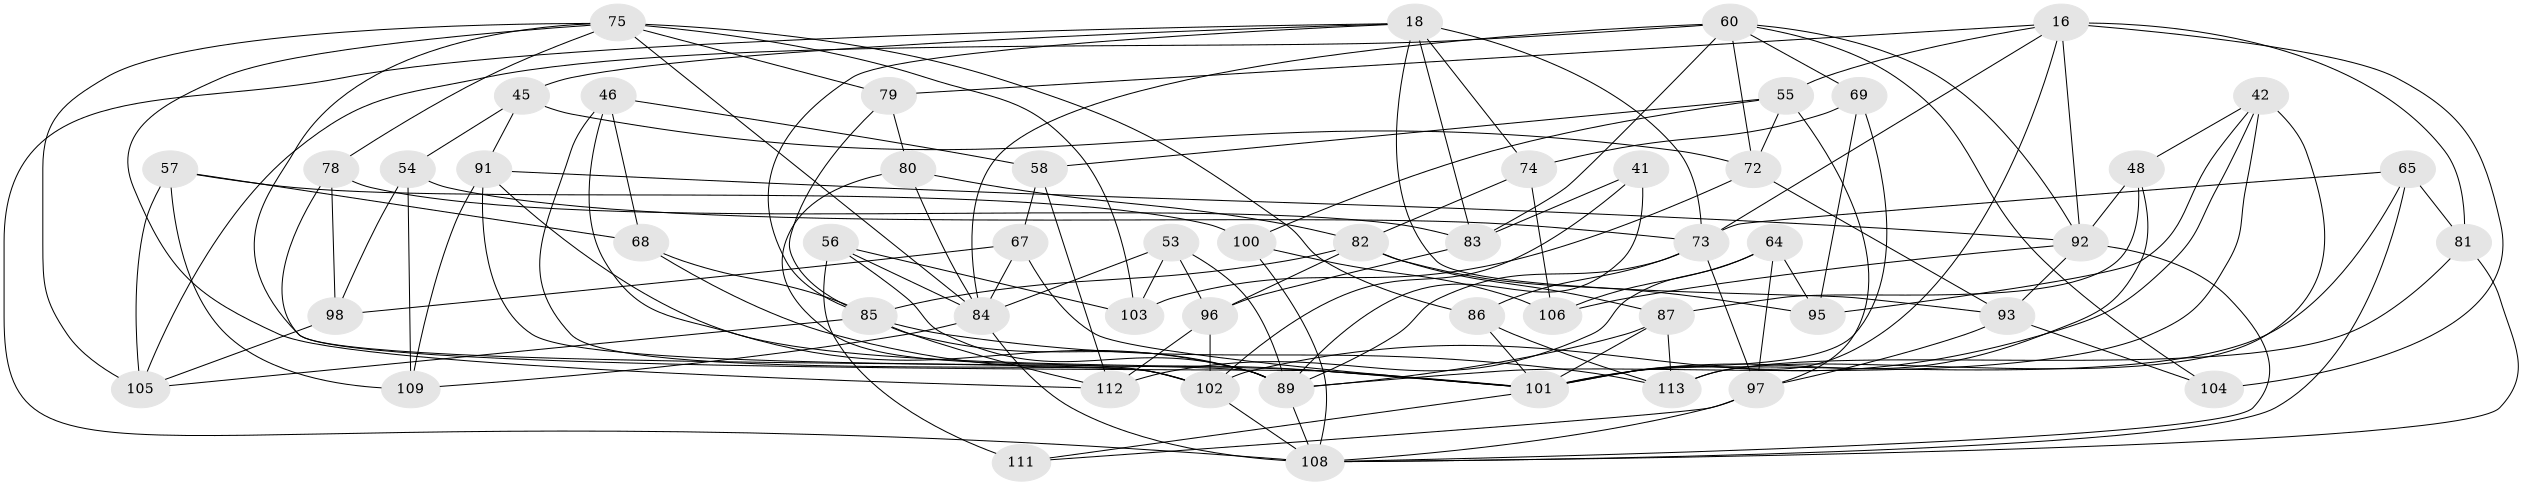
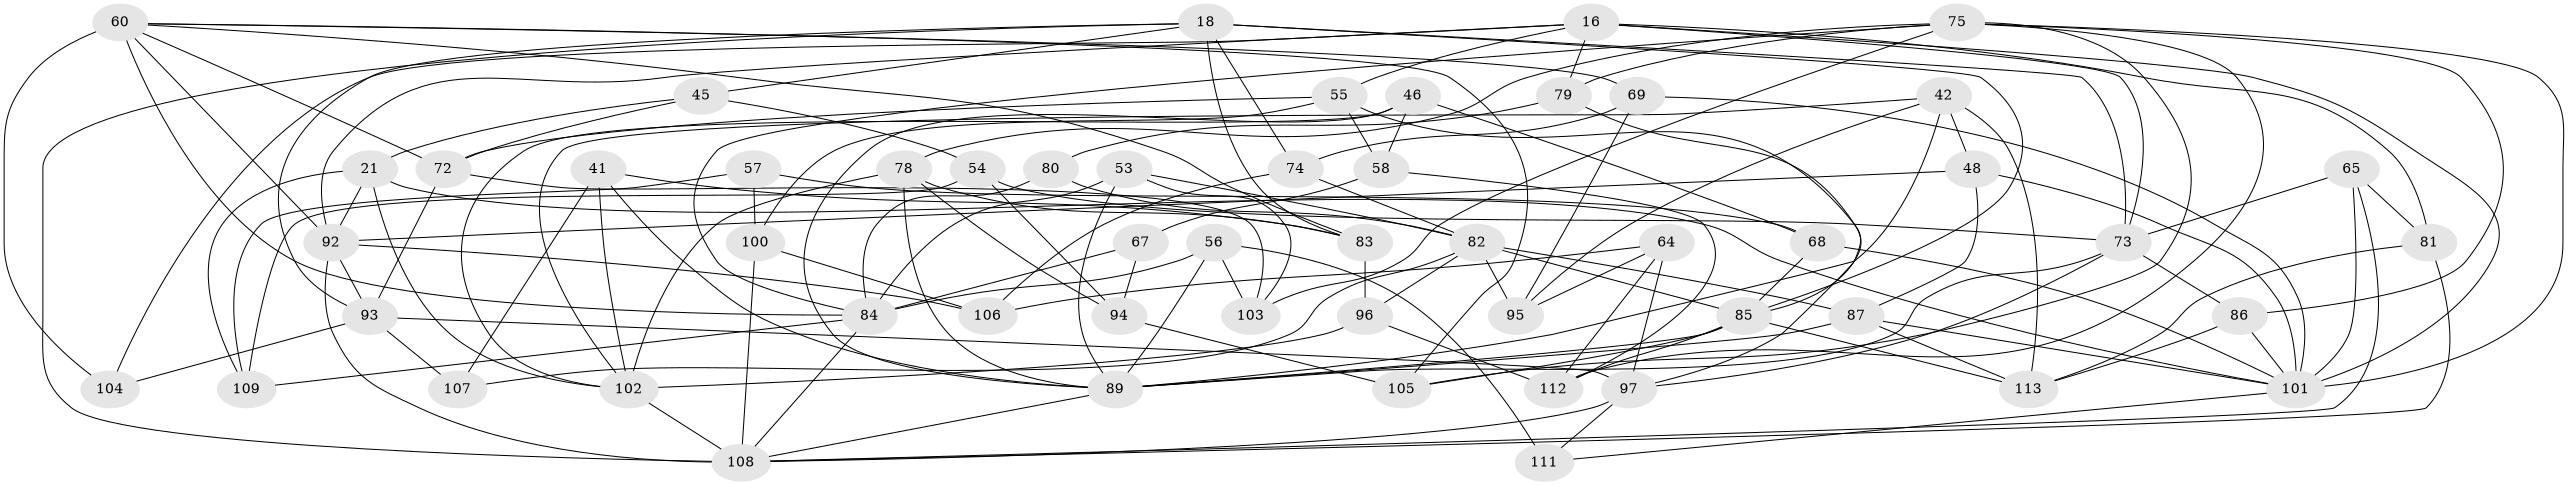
node "91": label "91" -> "21"
edge "57" -- "105": removed
edge "53" -- "96": now "53" -- "82"
edge "80" -- "102": now "78" -- "102"
node "98": label "98" -> "94"
edge "67" -- "101": removed
node "107": added
